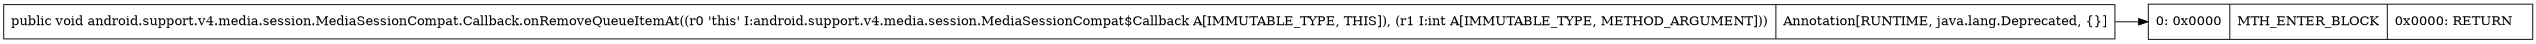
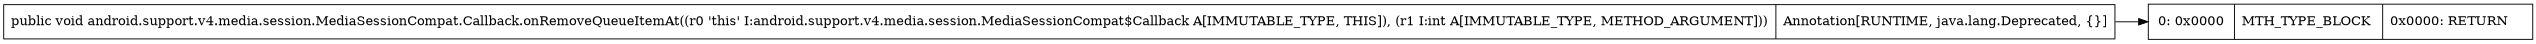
node "0: 0x0000": text "MTH_ENTER_BLOCK" -> "MTH_TYPE_BLOCK"
